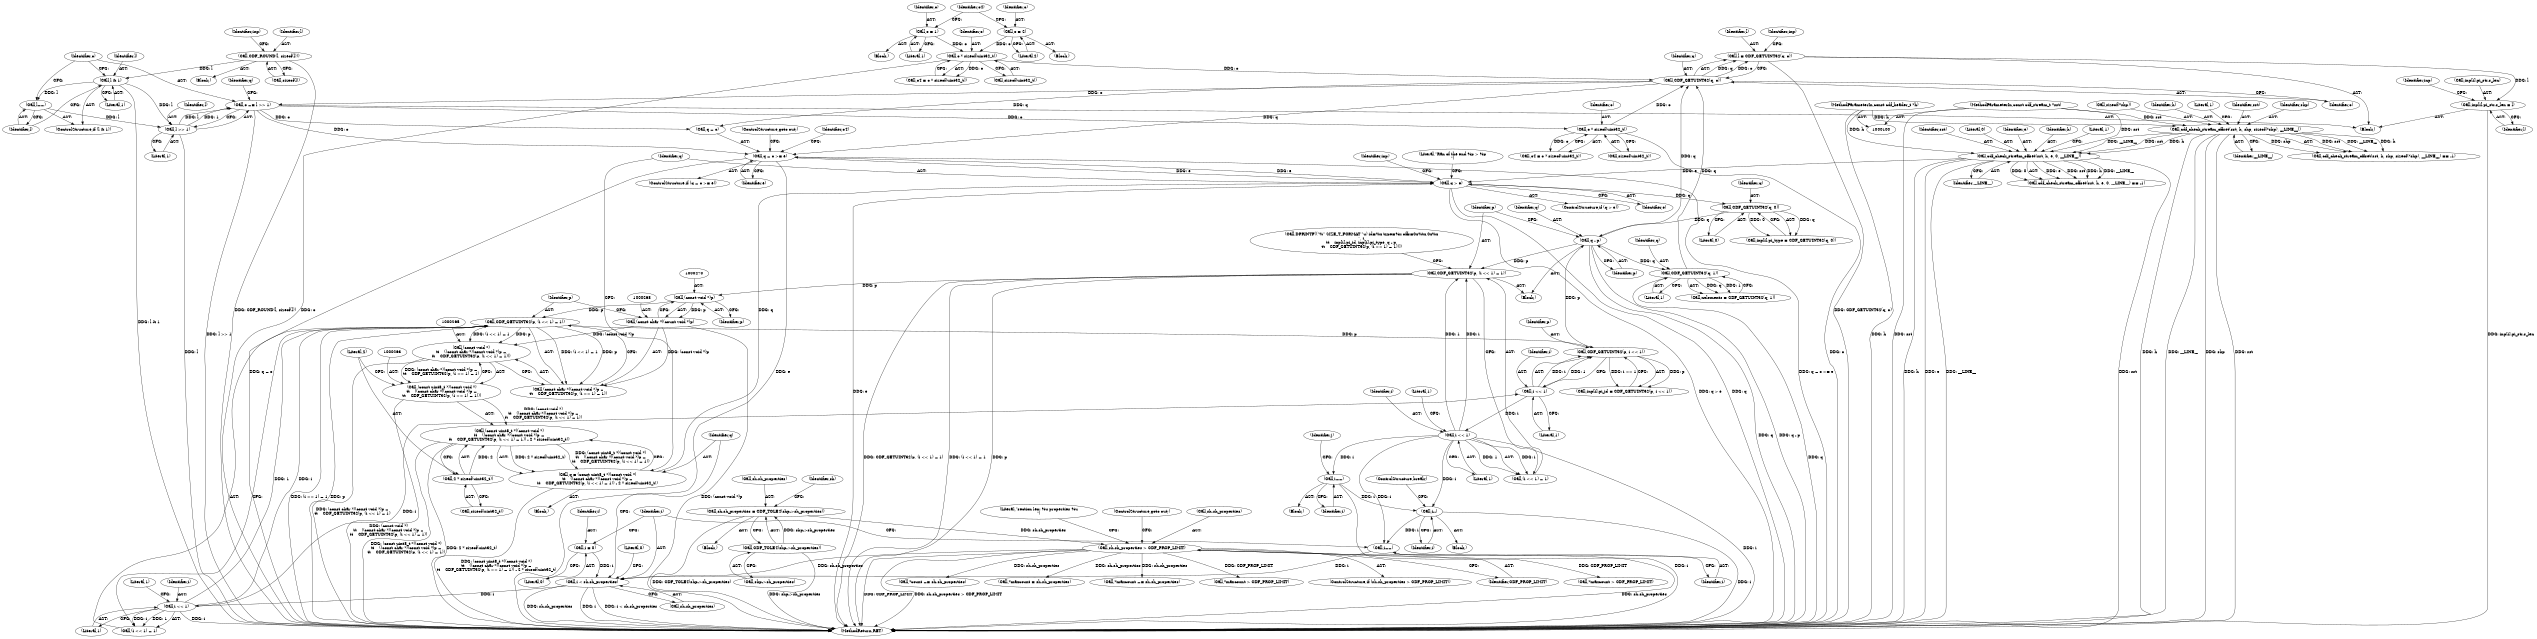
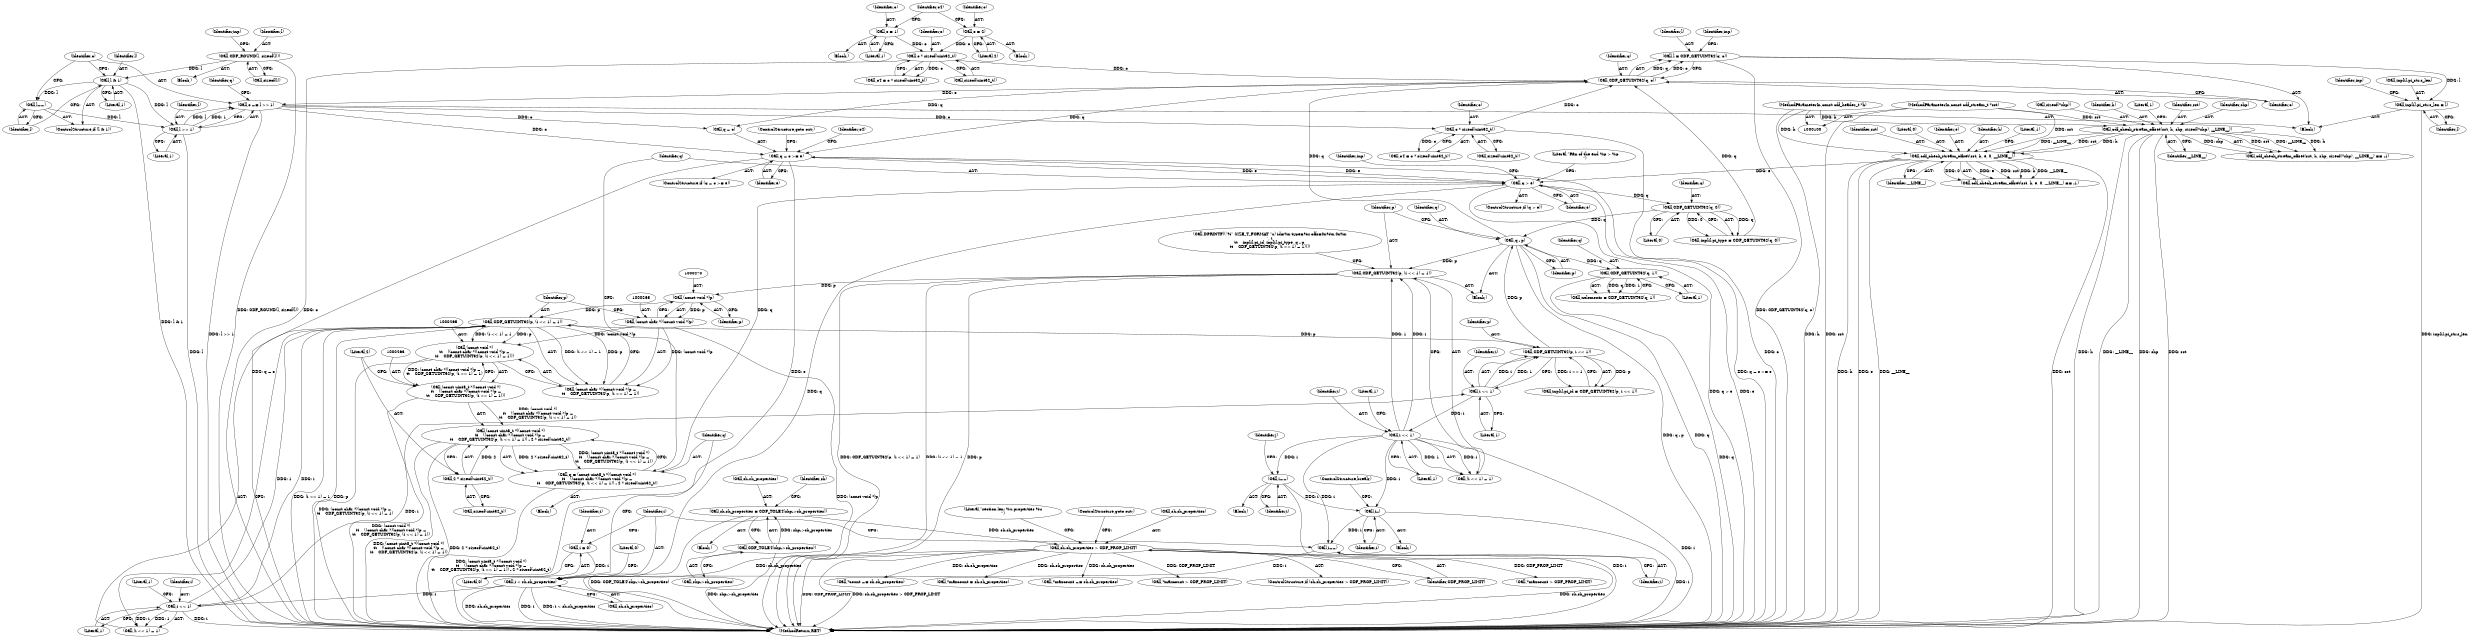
edge "(Call,CDF_GETUINT32(q, 1))" -> "(Call,CDF_GETUINT32(q, o))": now "(Call,inp[i].pi_type = CDF_GETUINT32(q, 0))" -> "(Call,CDF_GETUINT32(q, o))"
